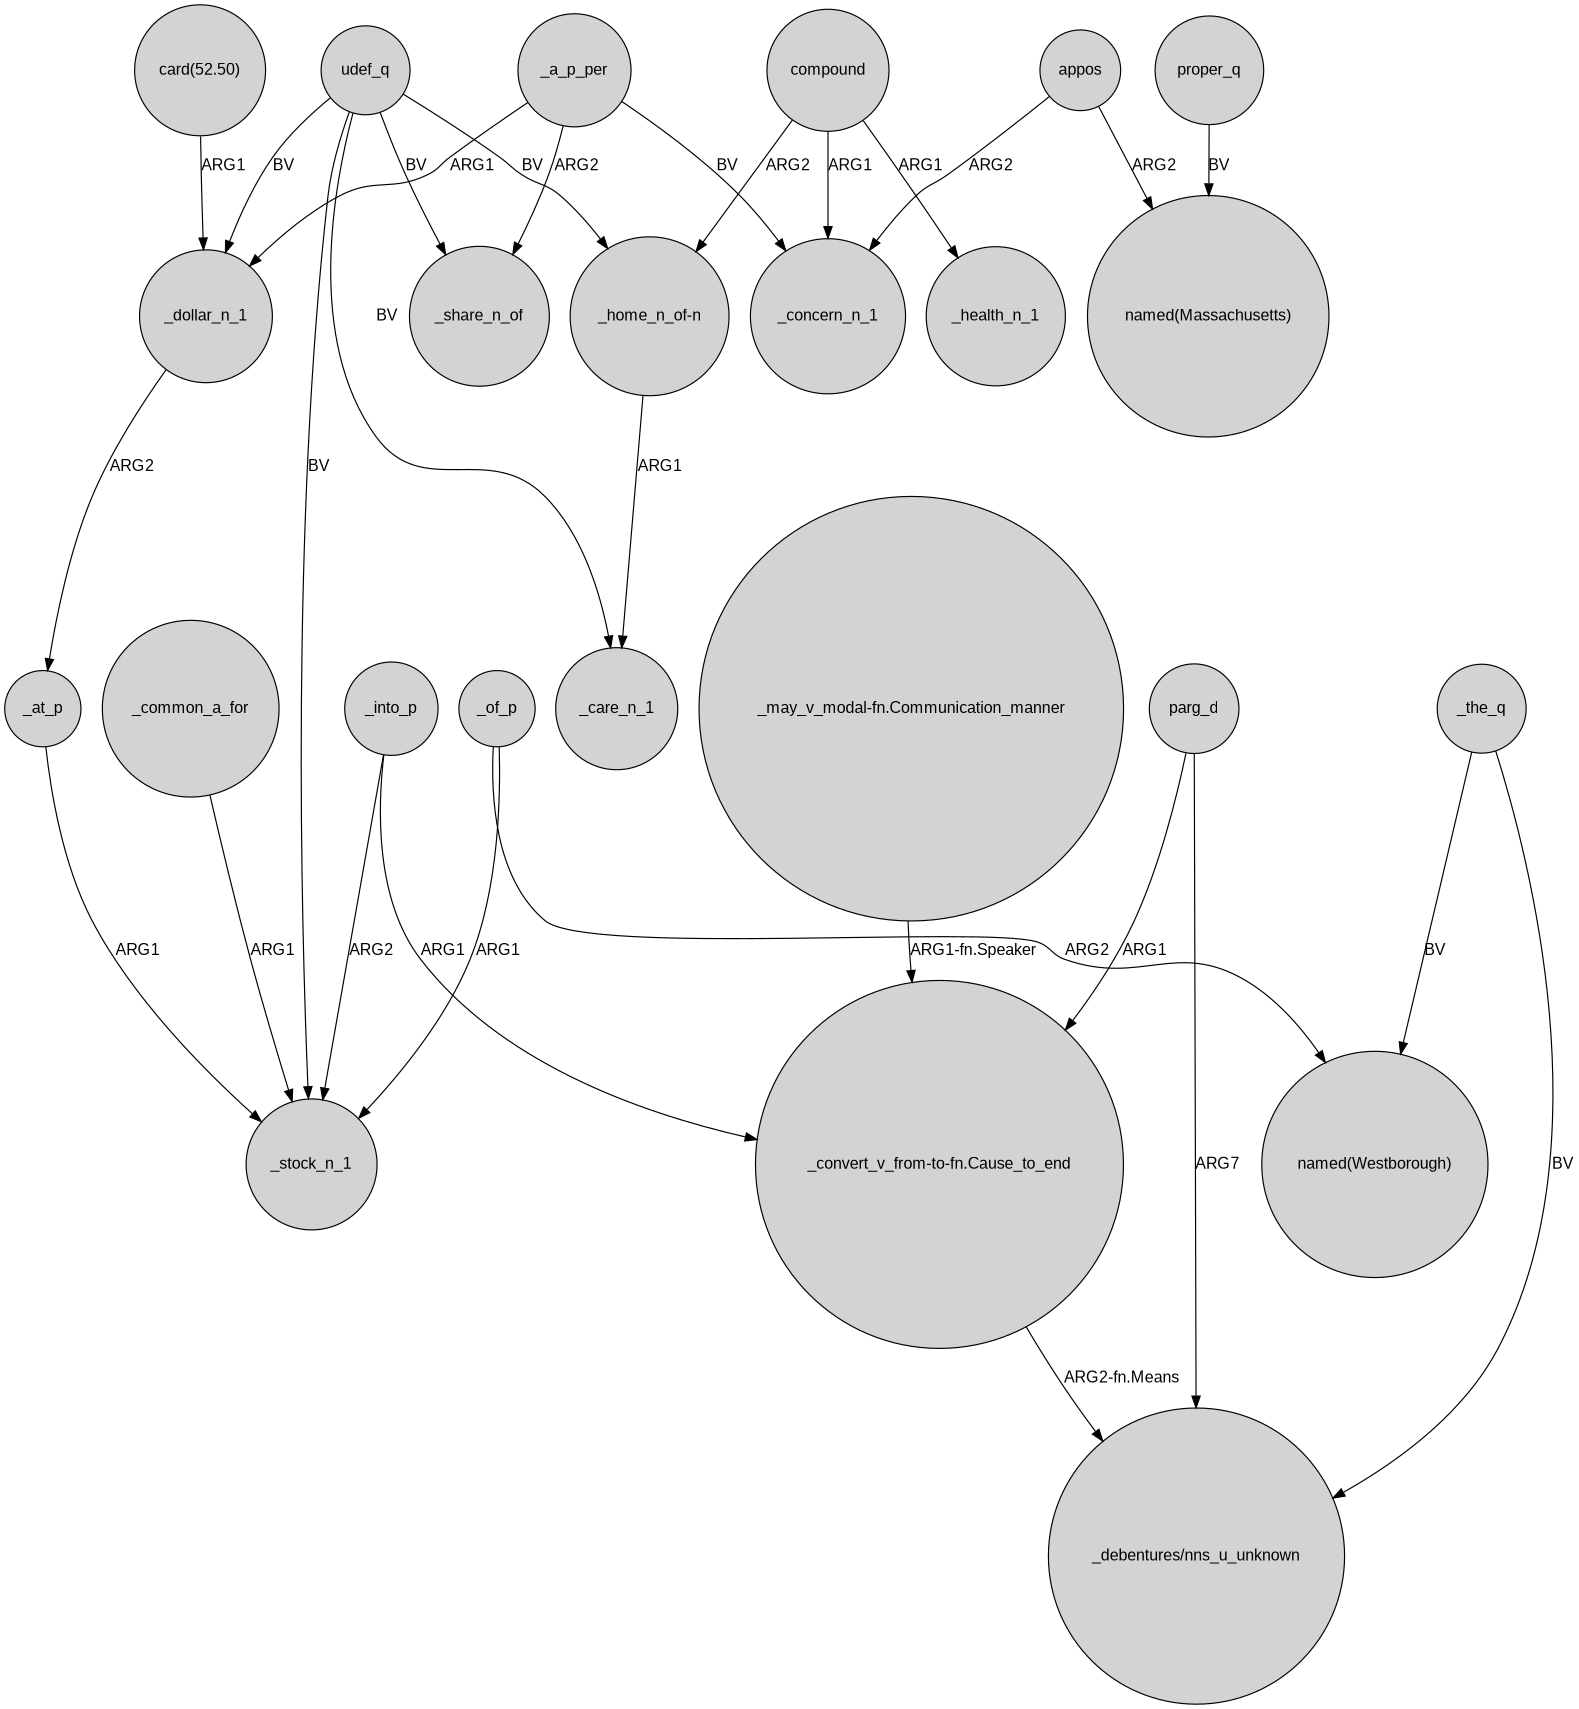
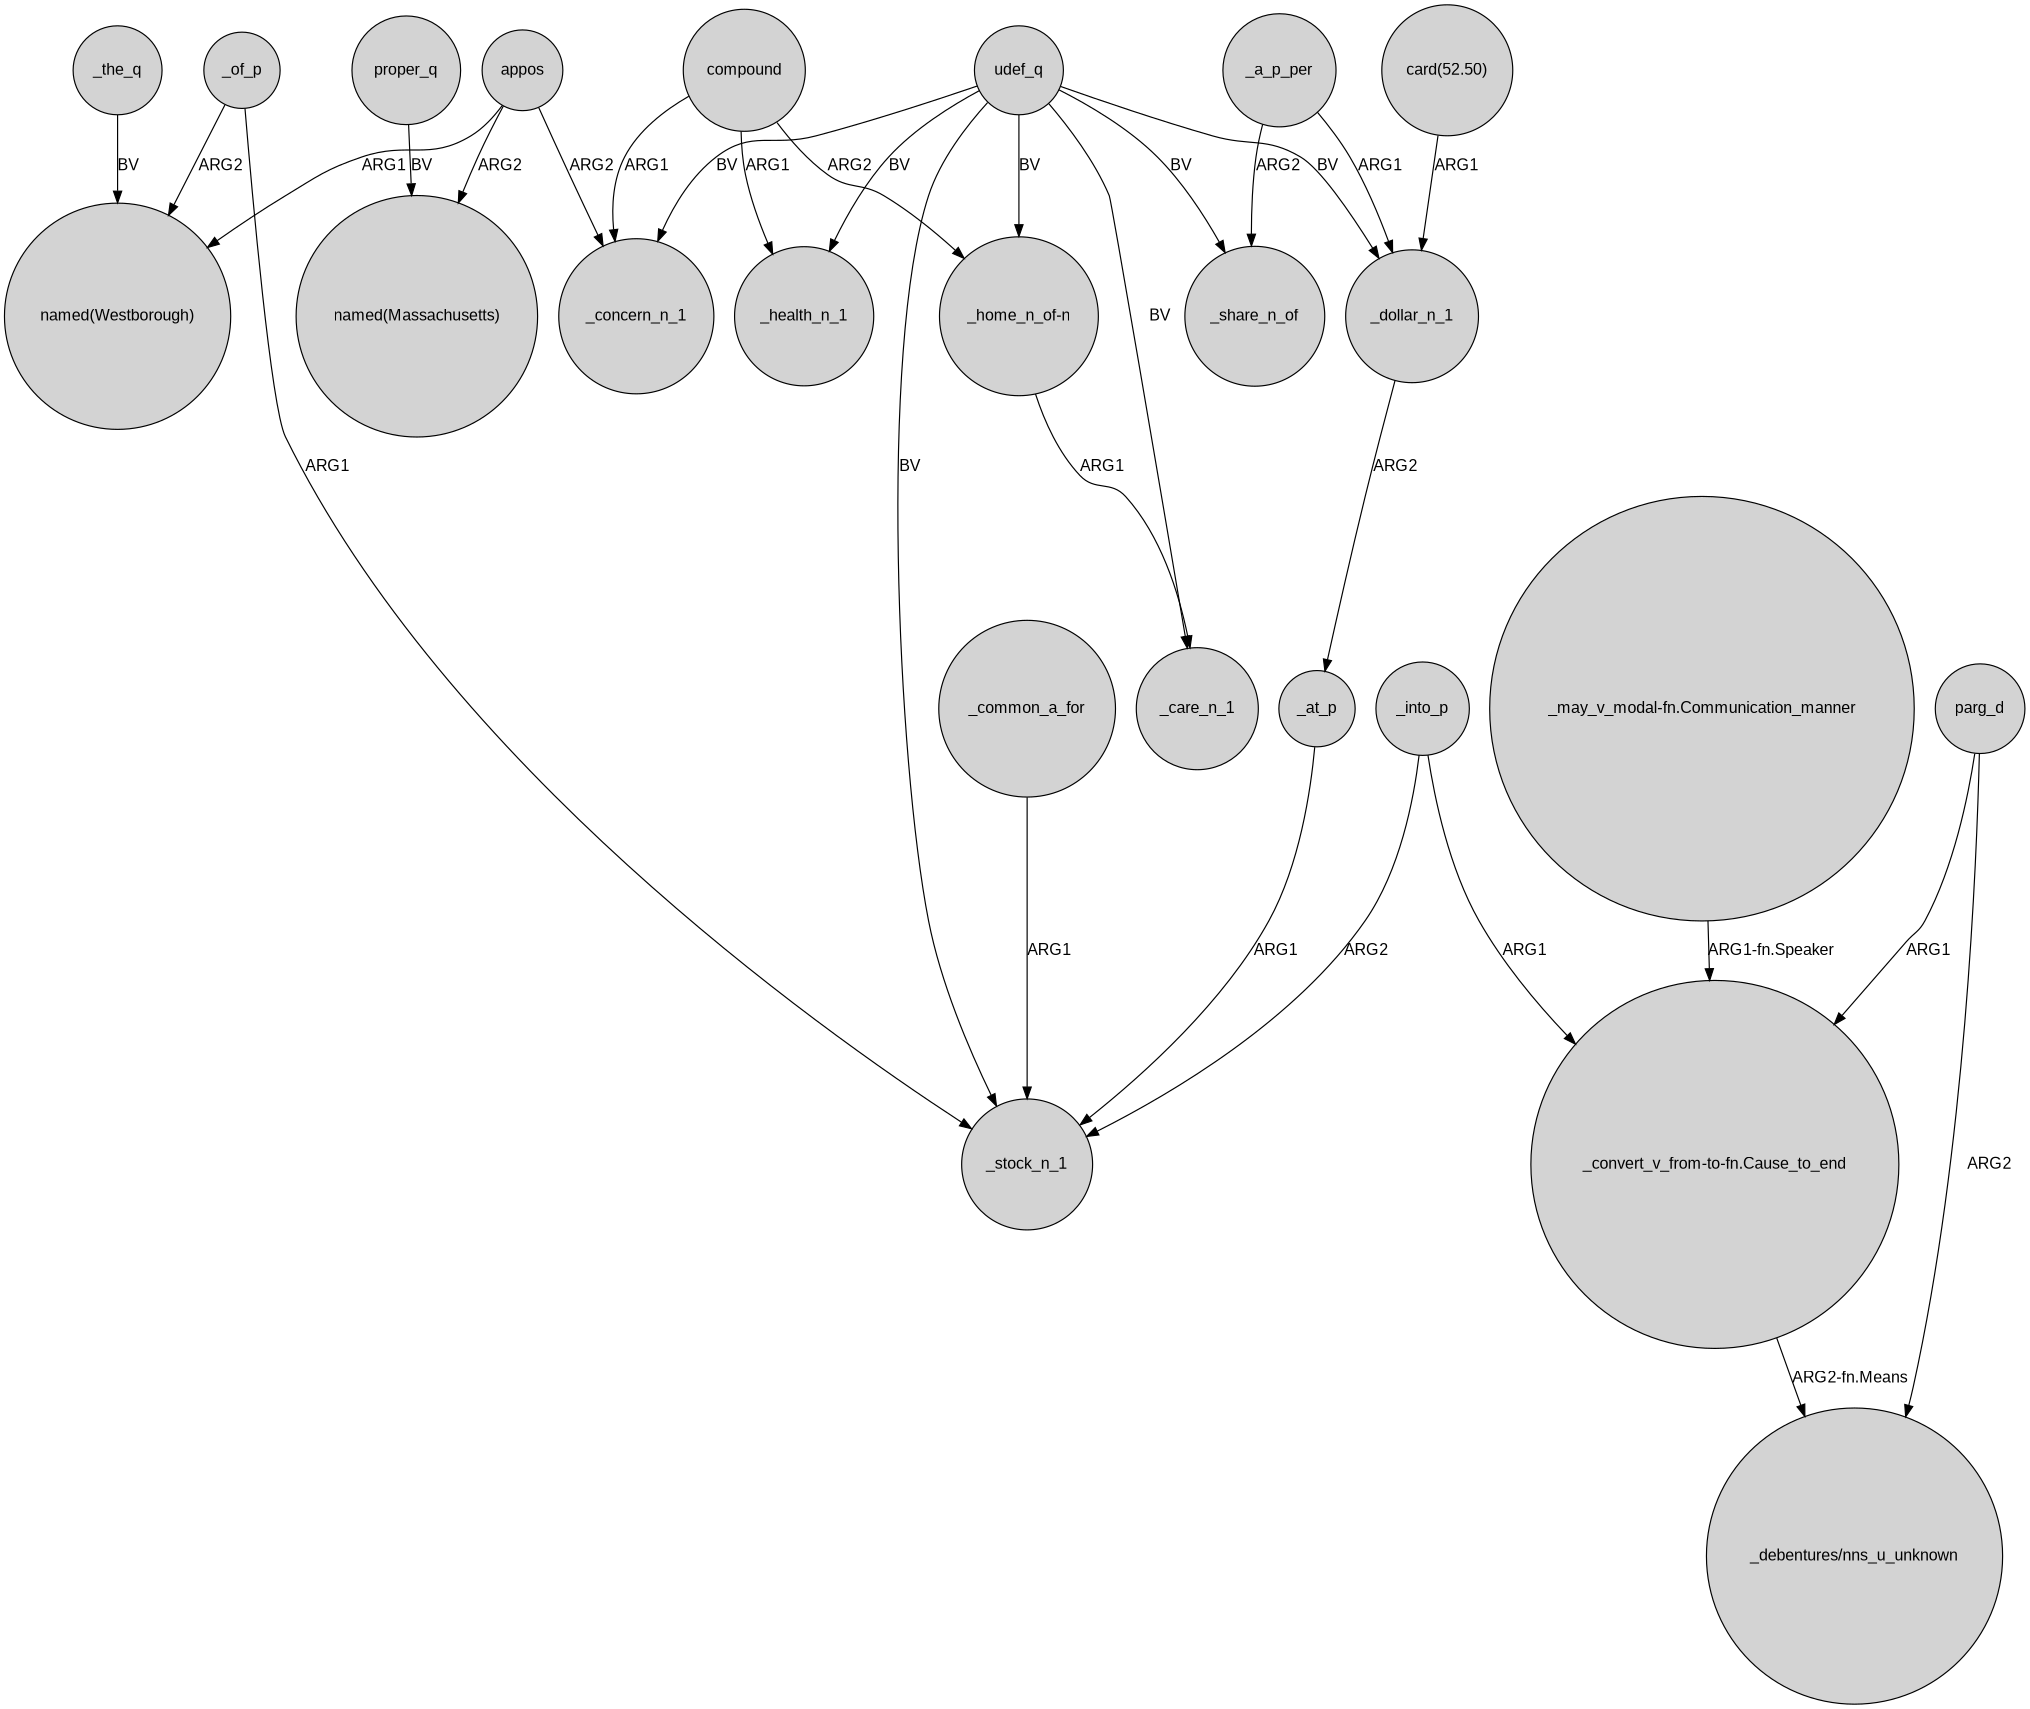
edge "udef_q" -> "_health_n_1": added, label "BV"
edge "appos" -> "named(Westborough)": added, label "ARG1"
edge "_a_p_per" -> "_concern_n_1": now "udef_q" -> "_concern_n_1"
edge "_the_q" -> "_debentures/nns_u_unknown": removed, label "BV"
edge "parg_d" -> "_debentures/nns_u_unknown": label "ARG7" -> "ARG2"
